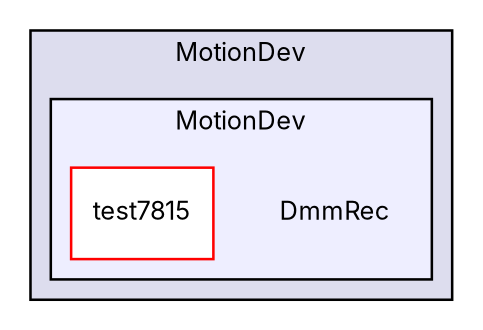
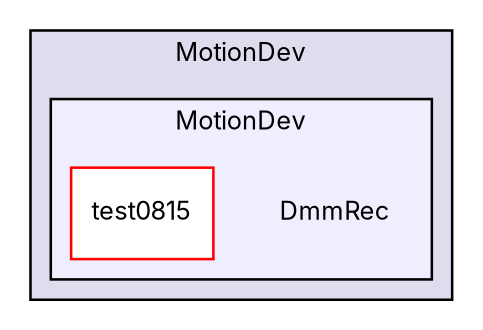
node "test7815": label "test7815" -> "test0815"
